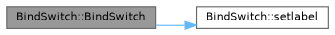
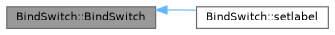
edge "BindSwitch::BindSwitch" -> "BindSwitch::setlabel": reversed
